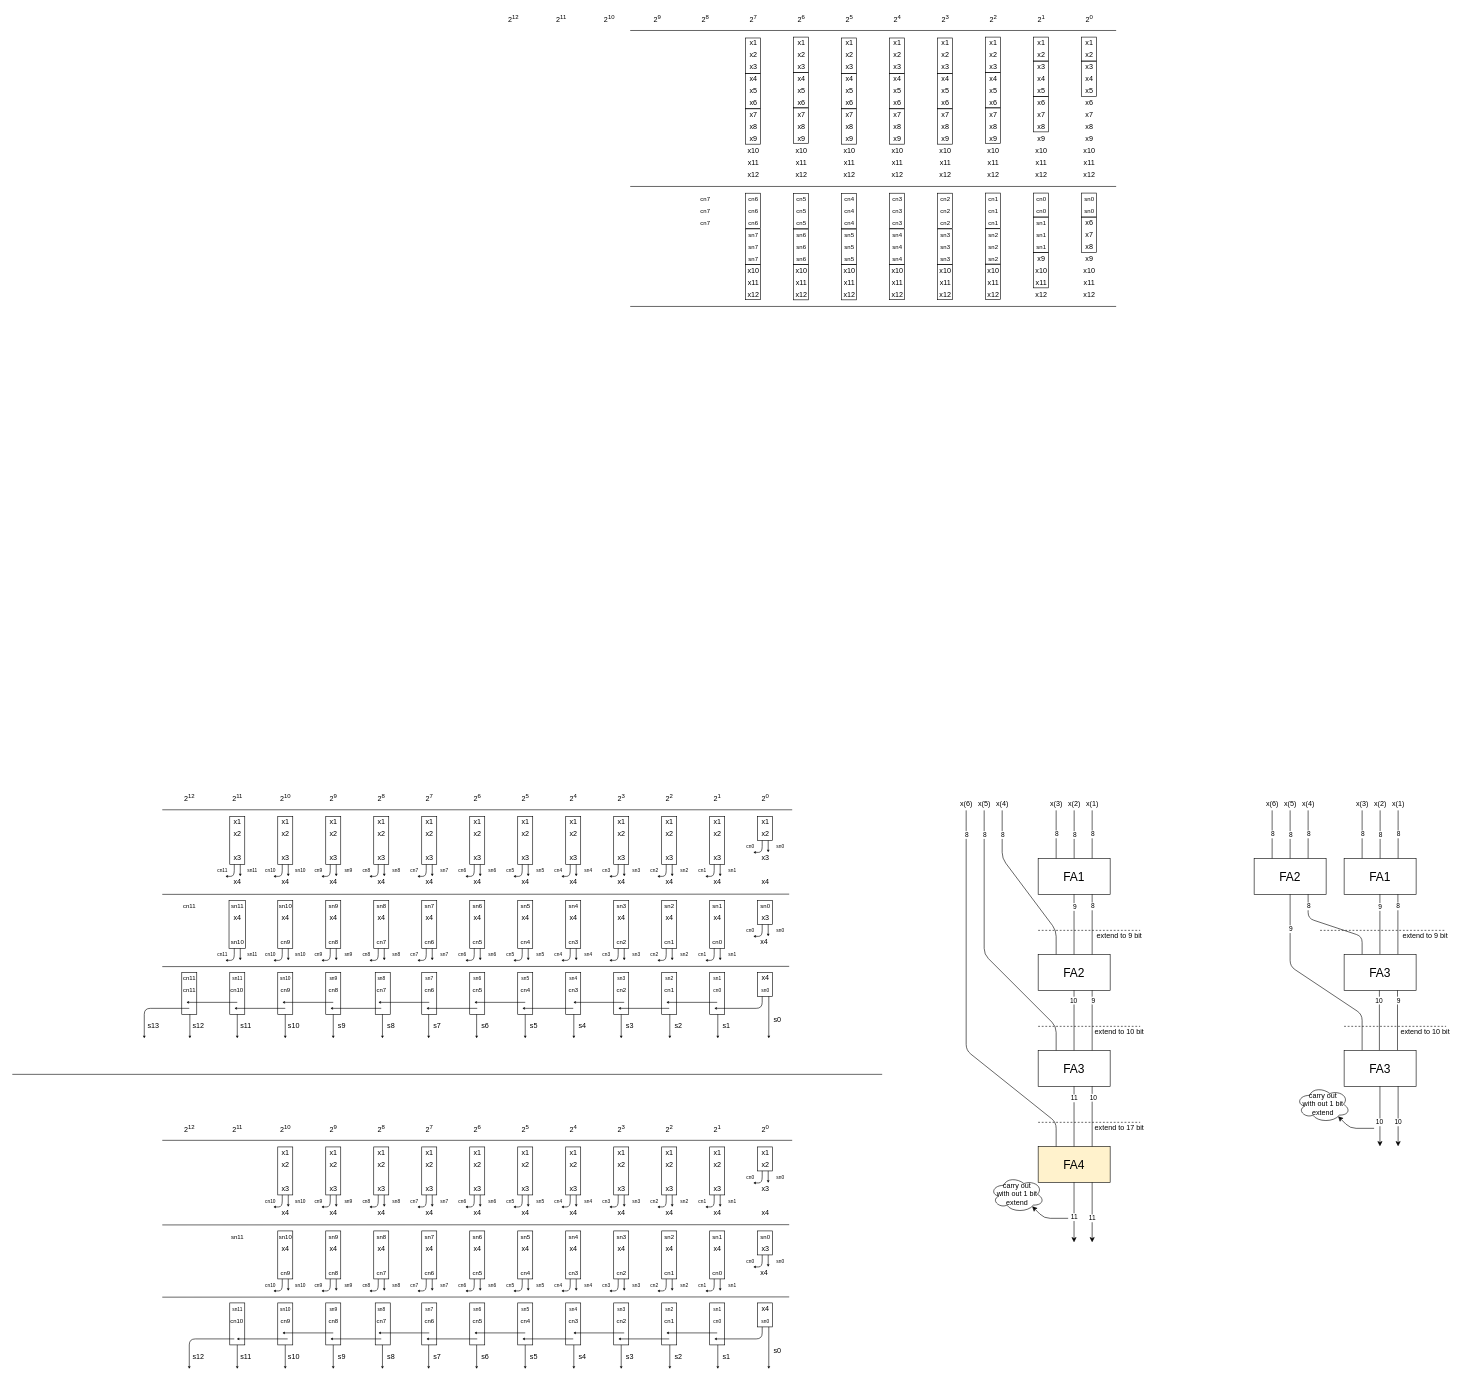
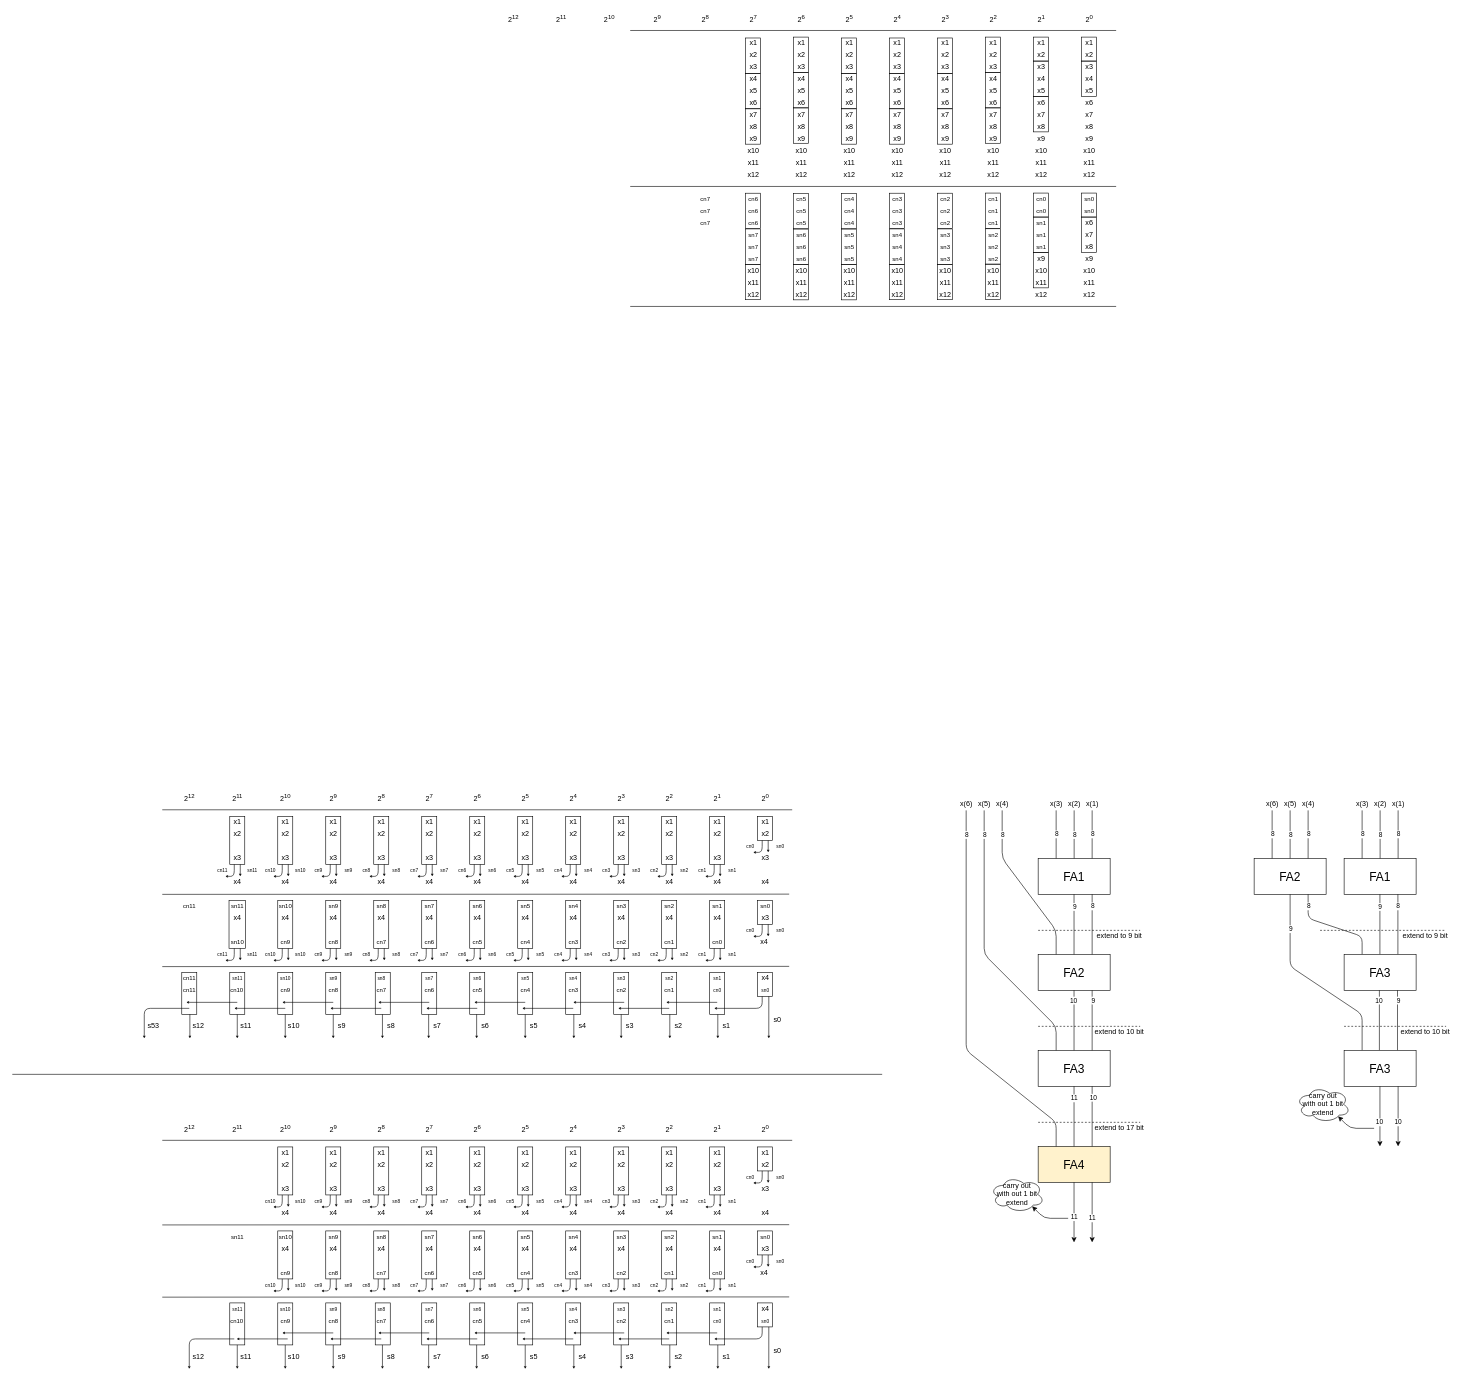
node "s13": label "s13" -> "s53"
